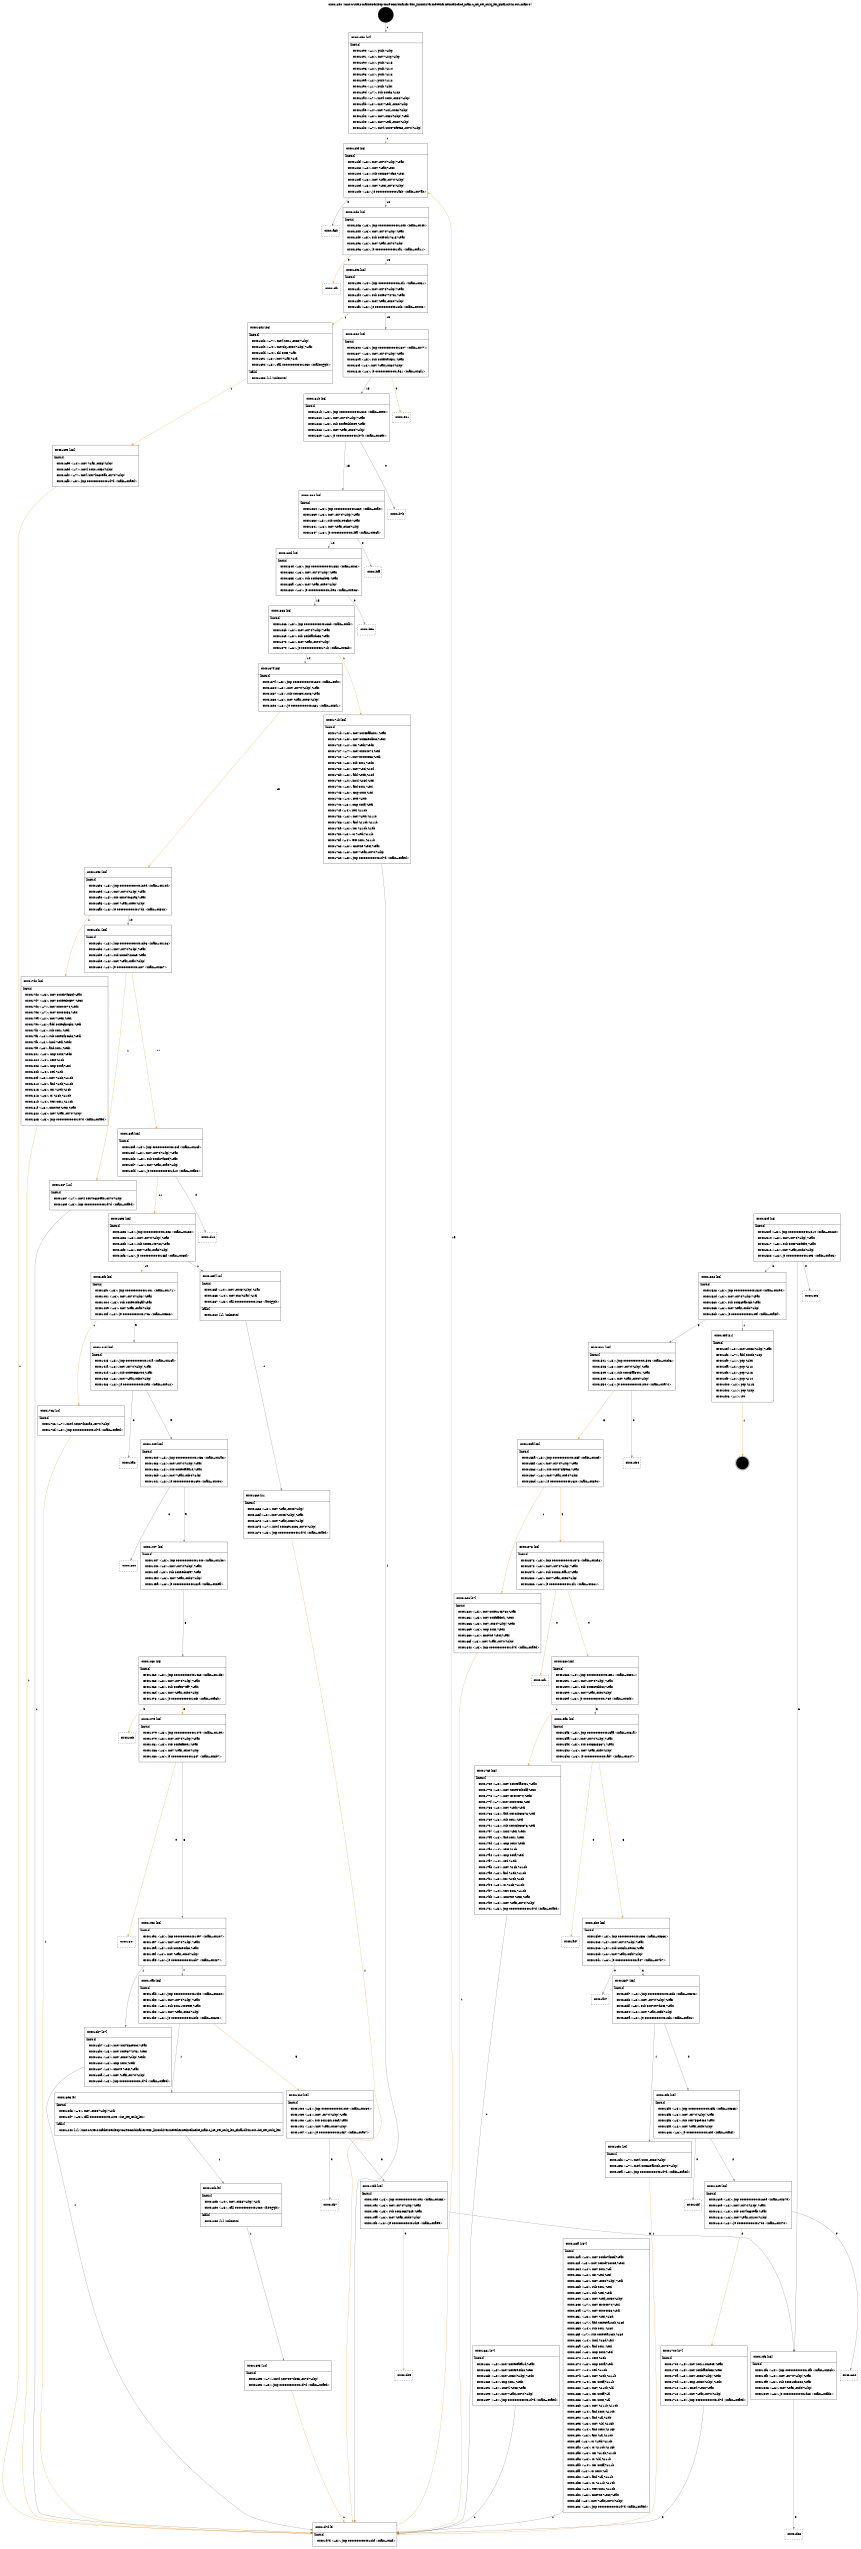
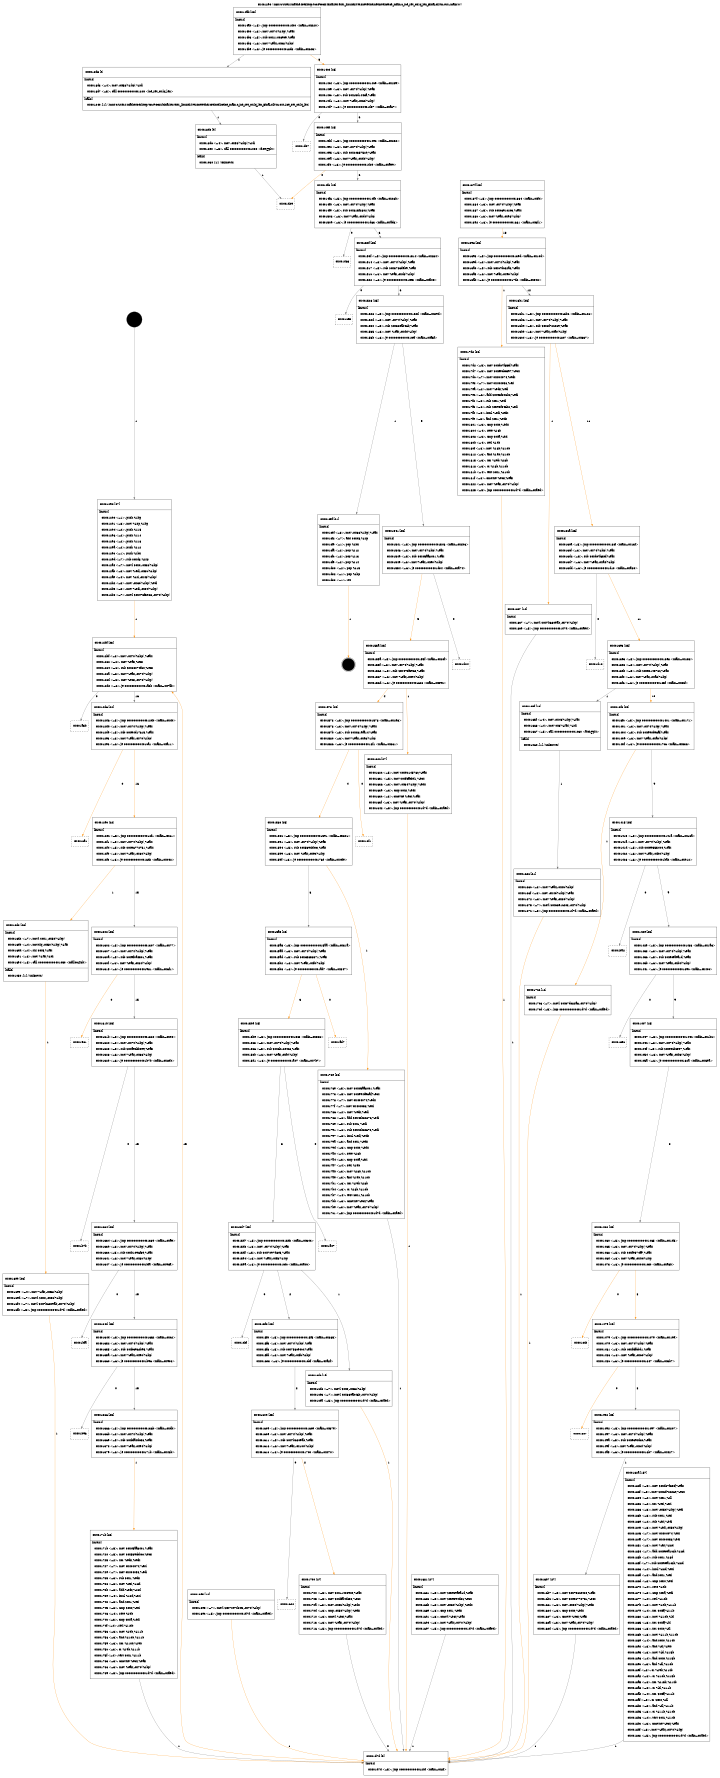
edge "0x401366 [25]" -> "0x40137f [25]": removed, label "14"
edge "0x40150f [25]" -> "0x4014f6 [25]": reversed
edge "0x401492 [25]" -> "0x4014ab [25]": removed, label "7"
edge "0x4015f0 [25]" -> "0x401cbf": now "0x4015d7 [25]" -> "0x401cbf"
edge "0x4018dc [9]" -> "0x4018e5 [12]": now "0x4018dc [9]" -> "0x401d29"
